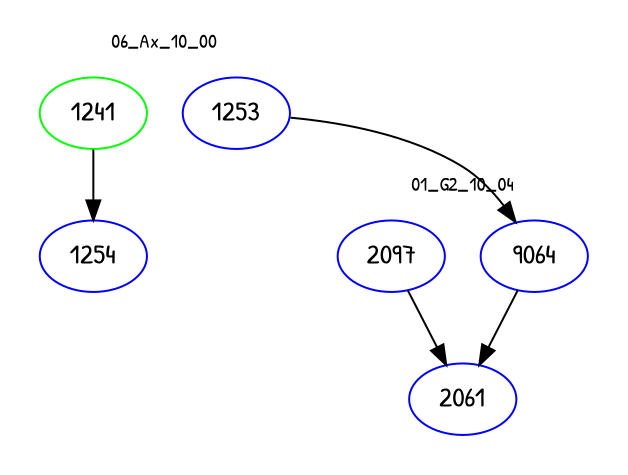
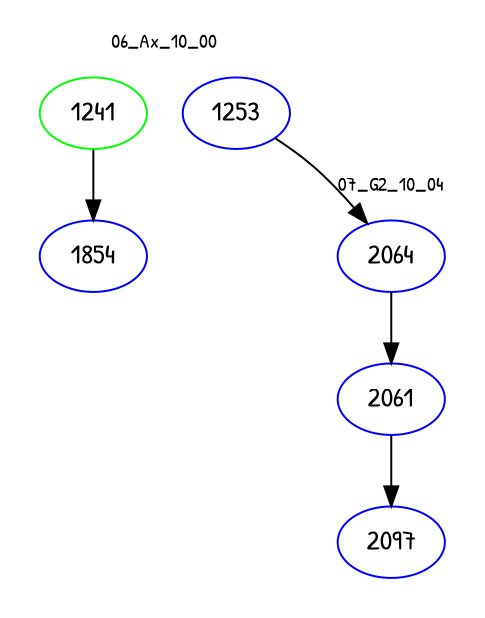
cluster "01_G2_10_04": label "01_G2_10_04" -> "07_G2_10_04"
node "1254": label "1254" -> "1854"
node "9064": label "9064" -> "2064"
edge "2097" -> "2061": reversed
